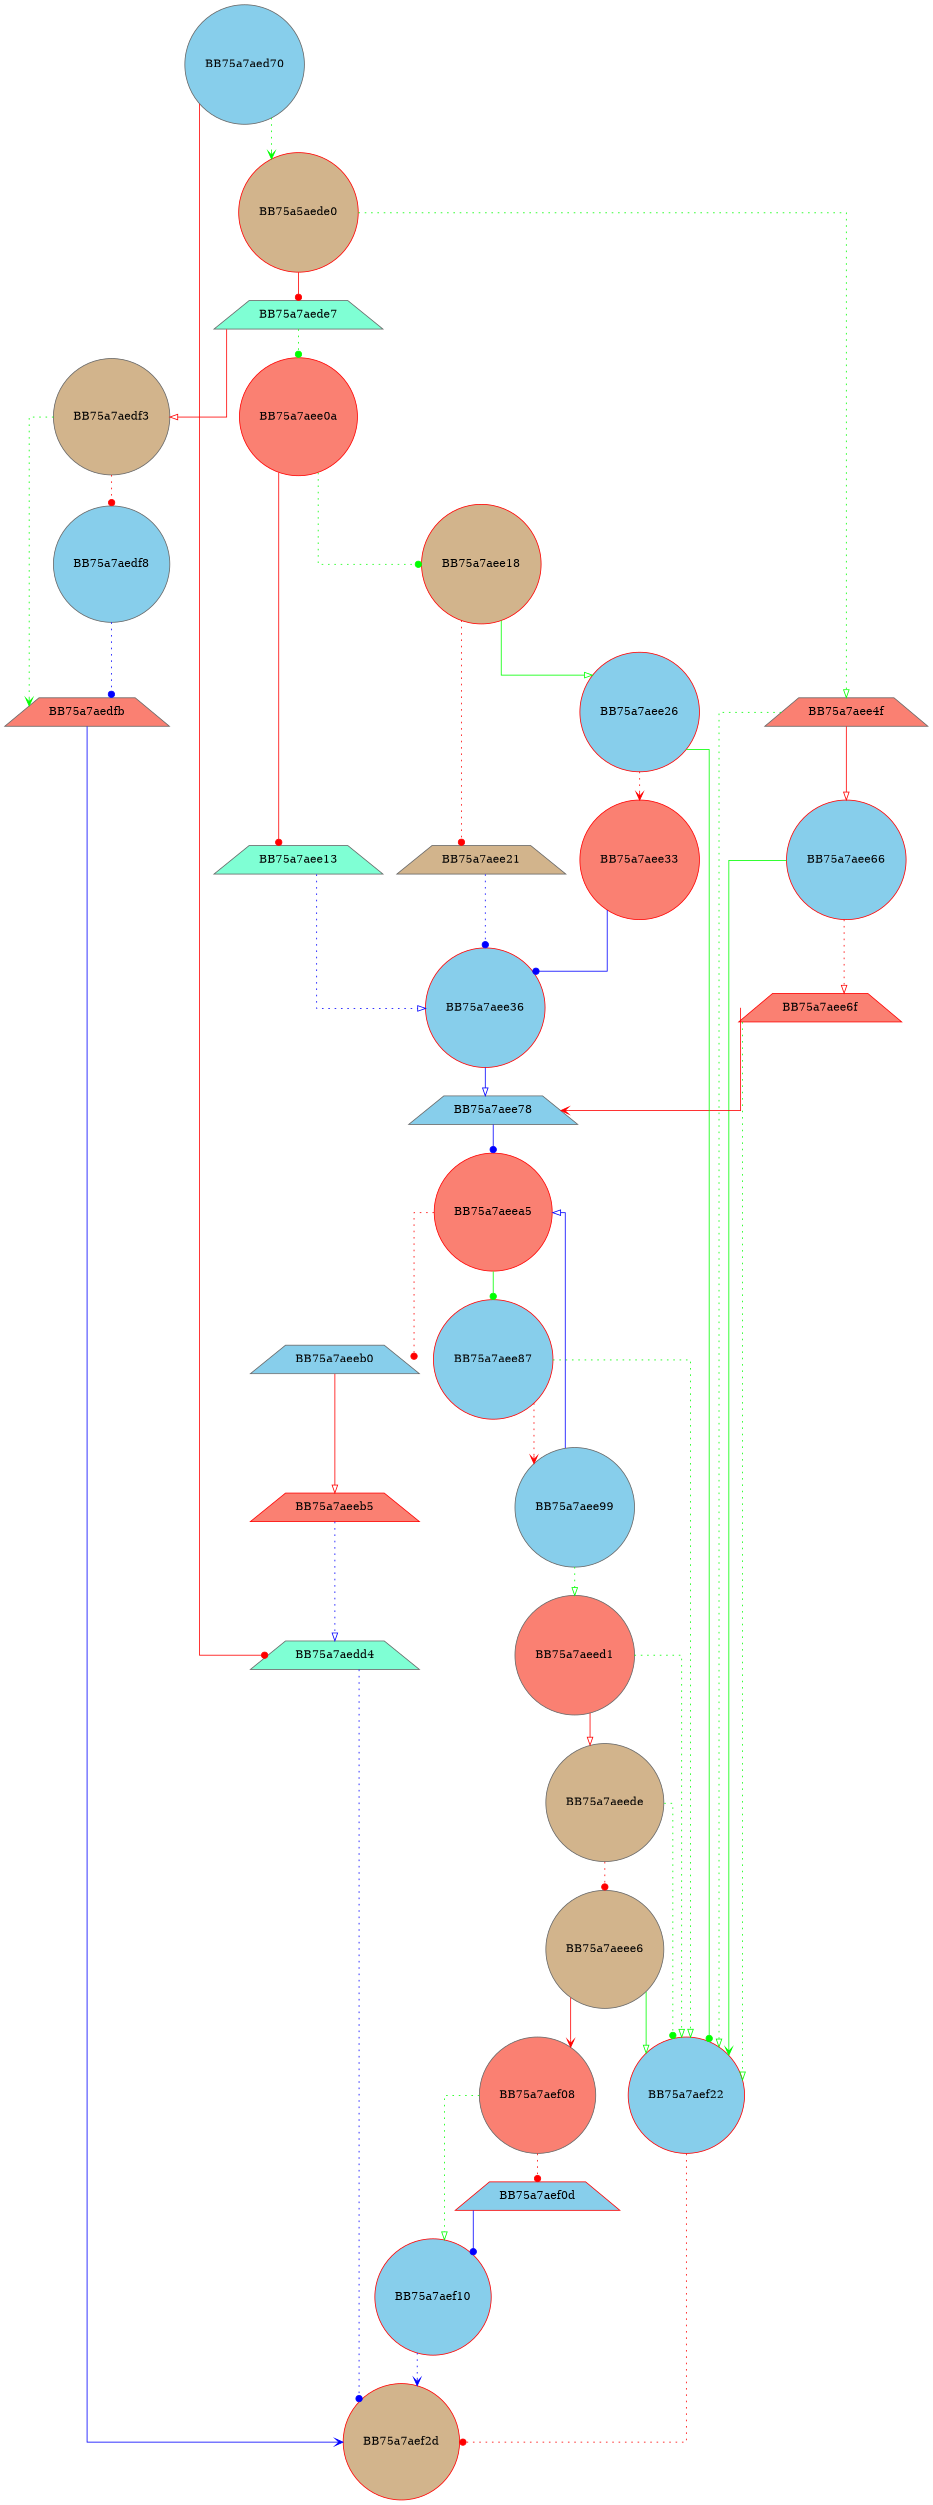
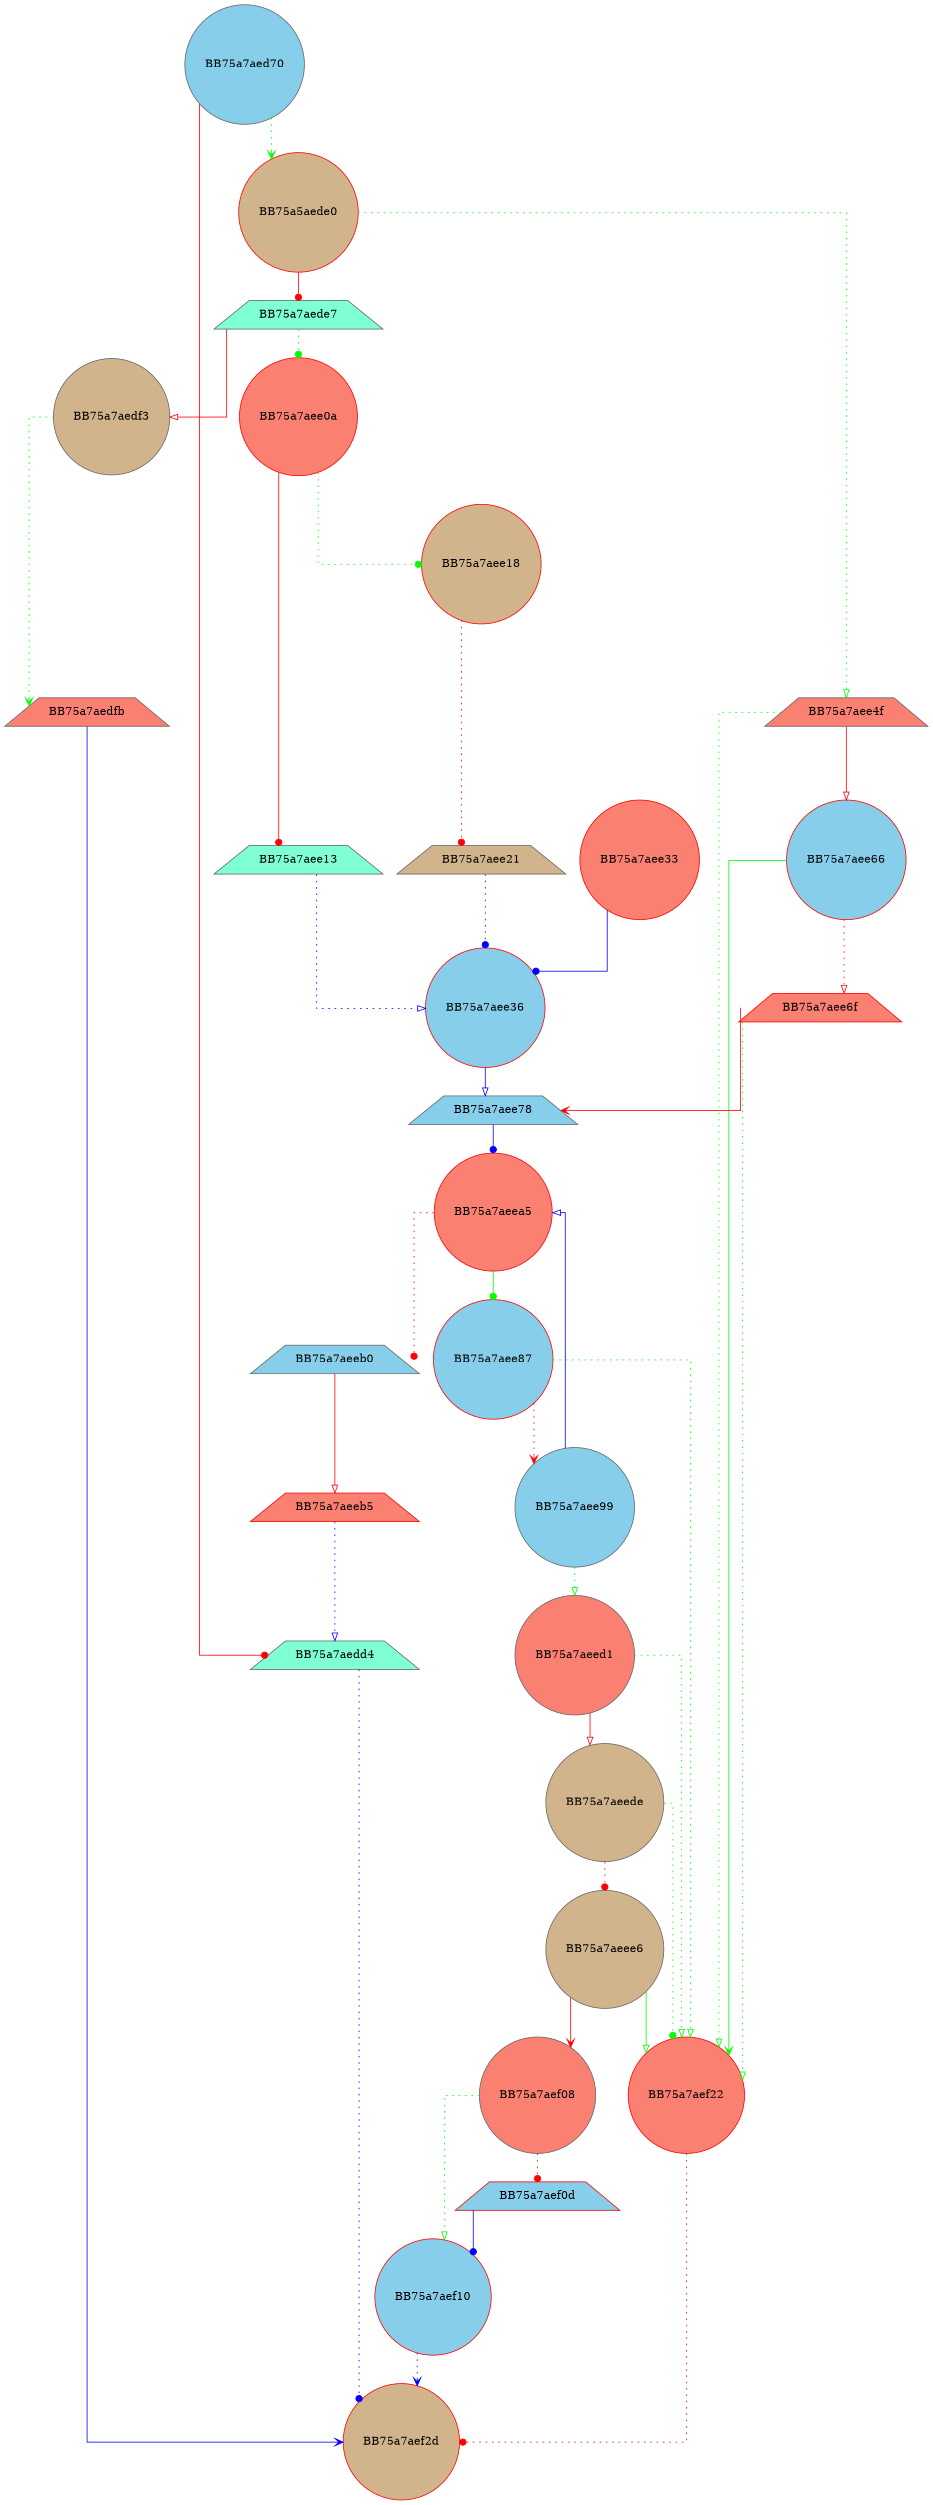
node "BB75a7aedf8": removed
node "BB75a7aee26": removed
node "BB75a7aef22": fillcolor skyblue -> salmon
